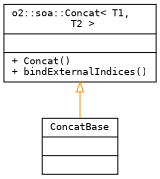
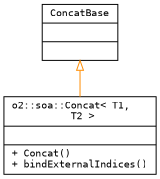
edge "ConcatBase" -> "o2::soa::Concat< T1,": reversed
